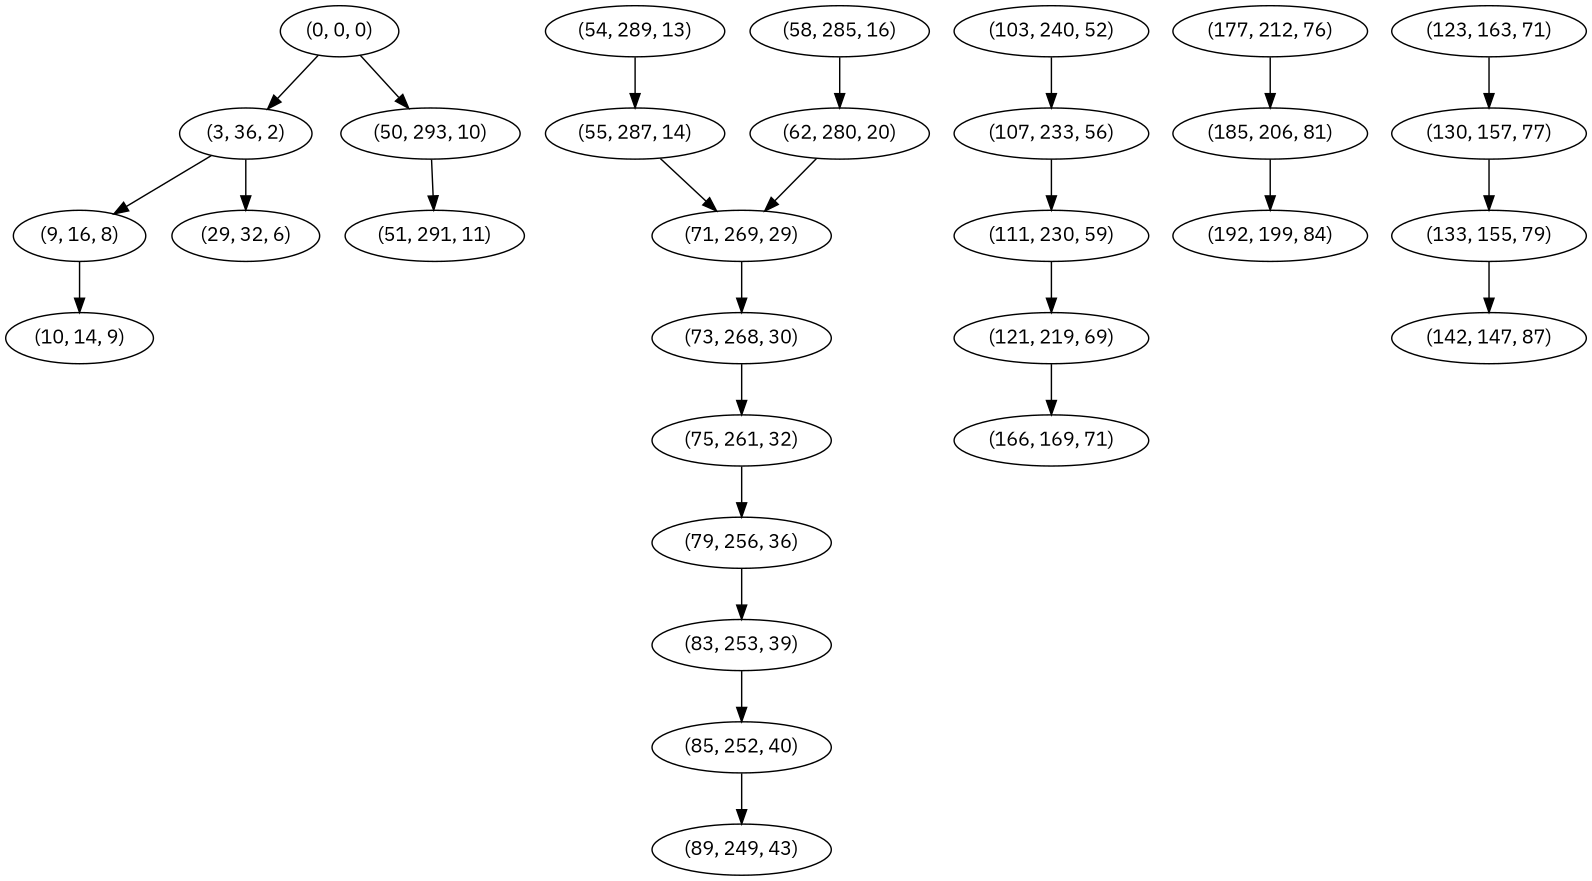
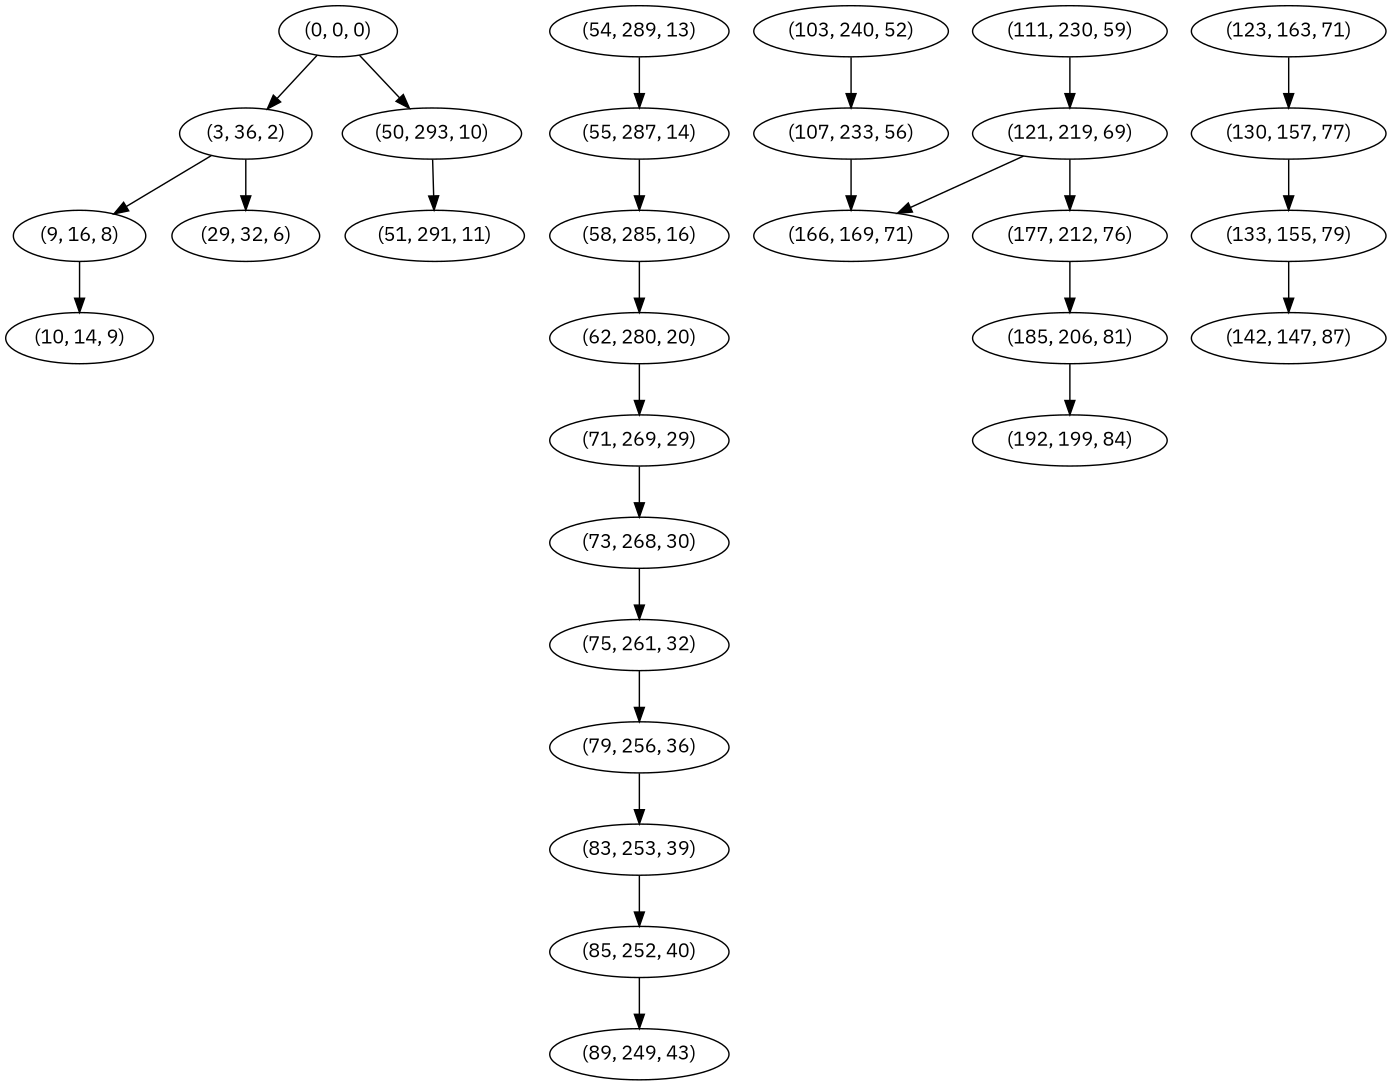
edge "(107, 233, 56)" -> "(111, 230, 59)": now "(107, 233, 56)" -> "(166, 169, 71)"
edge "(121, 219, 69)" -> "(177, 212, 76)": added
edge "(55, 287, 14)" -> "(71, 269, 29)": now "(55, 287, 14)" -> "(58, 285, 16)"
